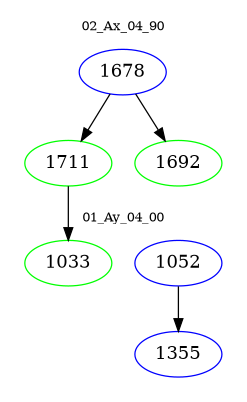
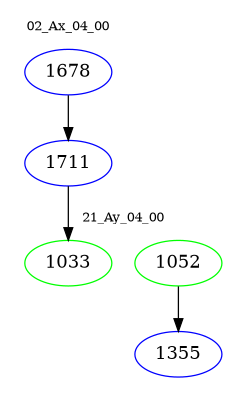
cluster "02_Ax_04_90": label "02_Ax_04_90" -> "02_Ax_04_00"
node "1711": color green -> blue
node "1692": removed
cluster "01_Ay_04_00": label "01_Ay_04_00" -> "21_Ay_04_00"
node "1052": color blue -> green
